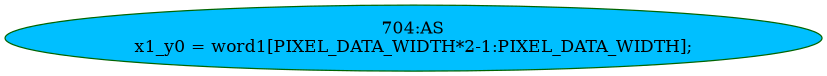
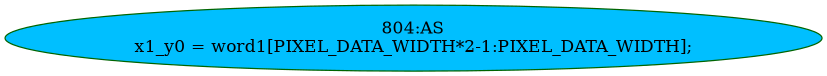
node "704:AS x1_y0 = word1[PIXEL_DATA_WIDTH*2-1:PIXEL_DATA_WIDTH];": label "704:AS x1_y0 = word1[PIXEL_DATA_WIDTH*2-1:PIXEL_DATA_WIDTH];" -> "804:AS x1_y0 = word1[PIXEL_DATA_WIDTH*2-1:PIXEL_DATA_WIDTH];"
